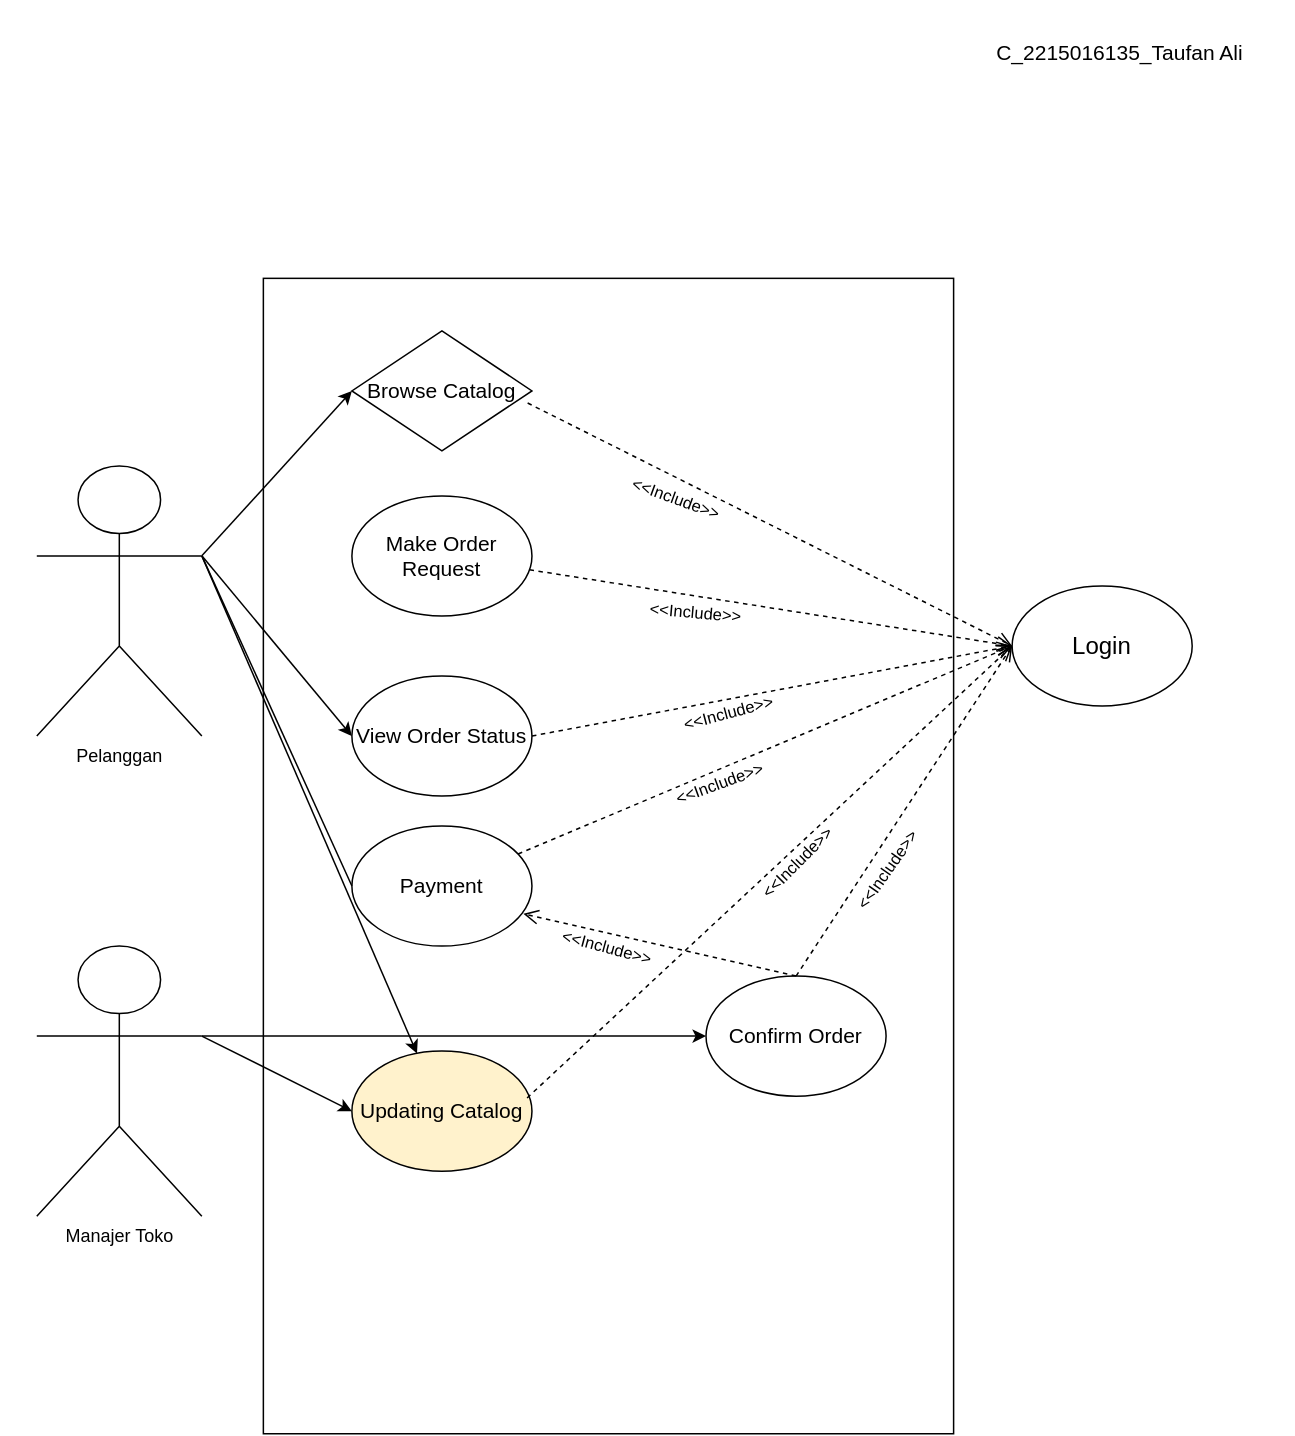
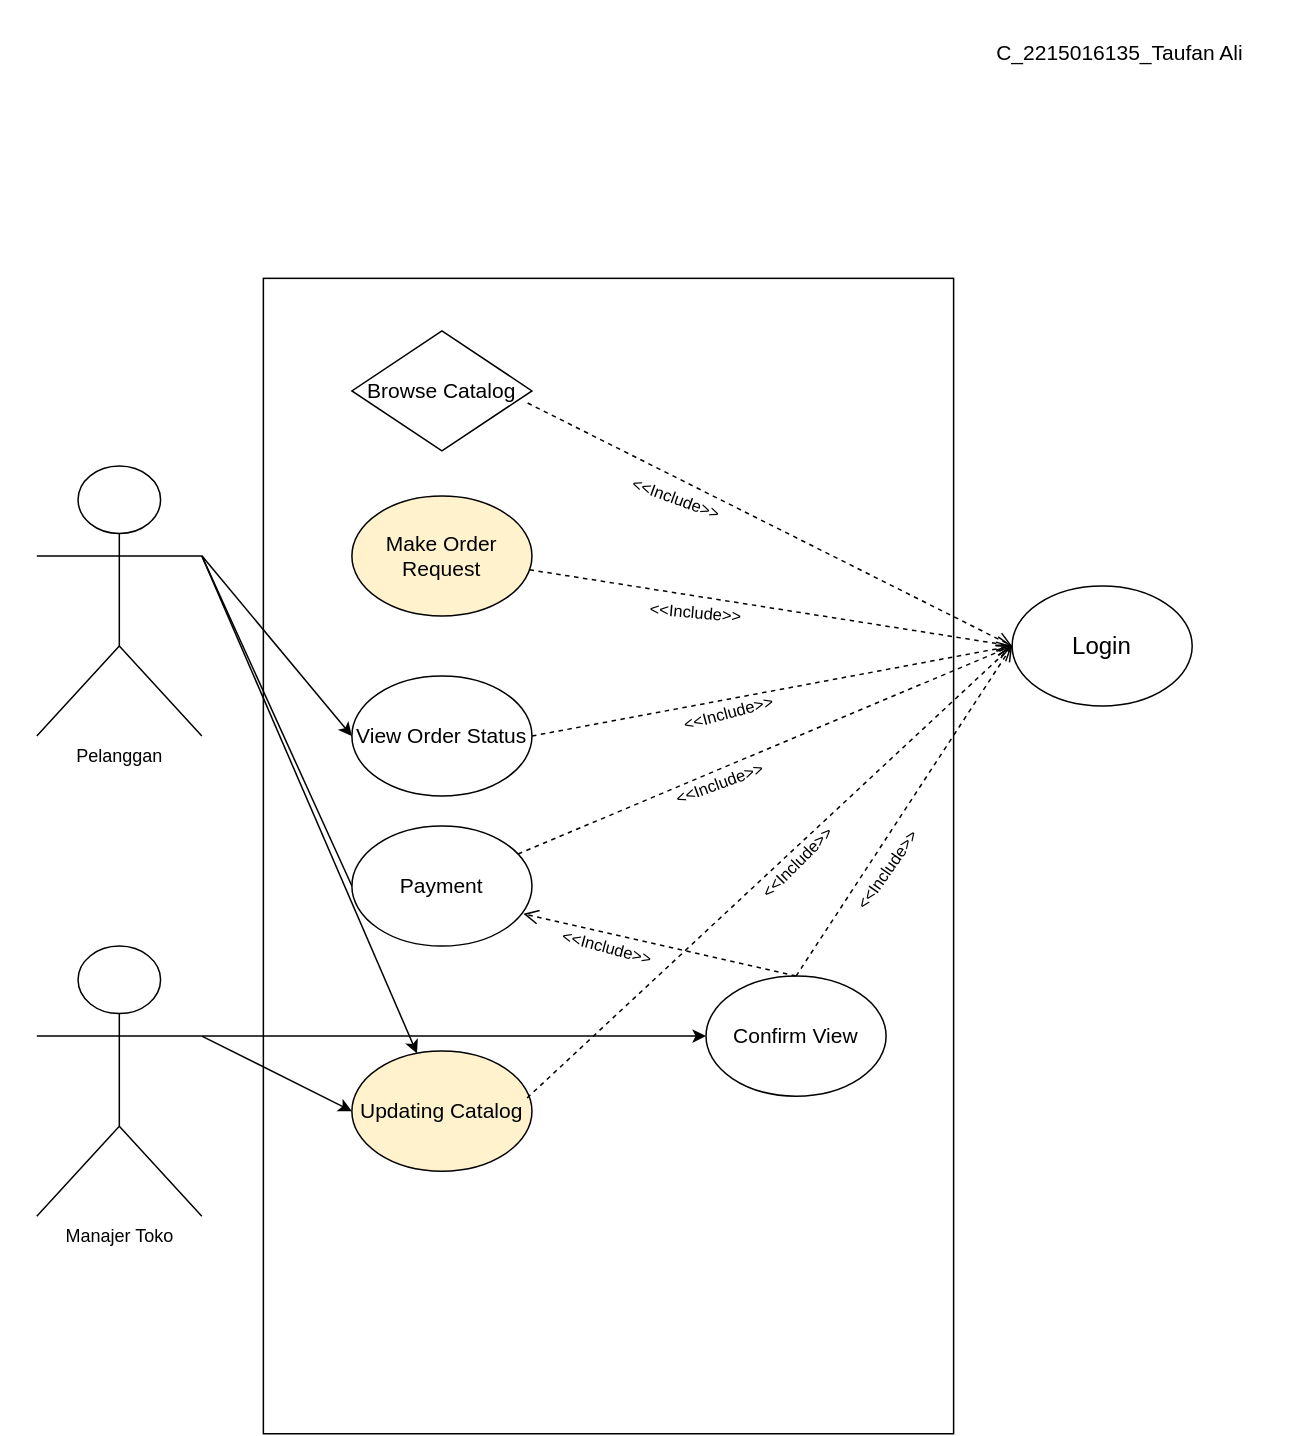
edge "Pelanggan" -> "Browse Catalog": removed
node "Make Order Request": fillcolor #ffffff -> #fff2cc
node "Confirm Order": label "Confirm Order" -> "Confirm View"
